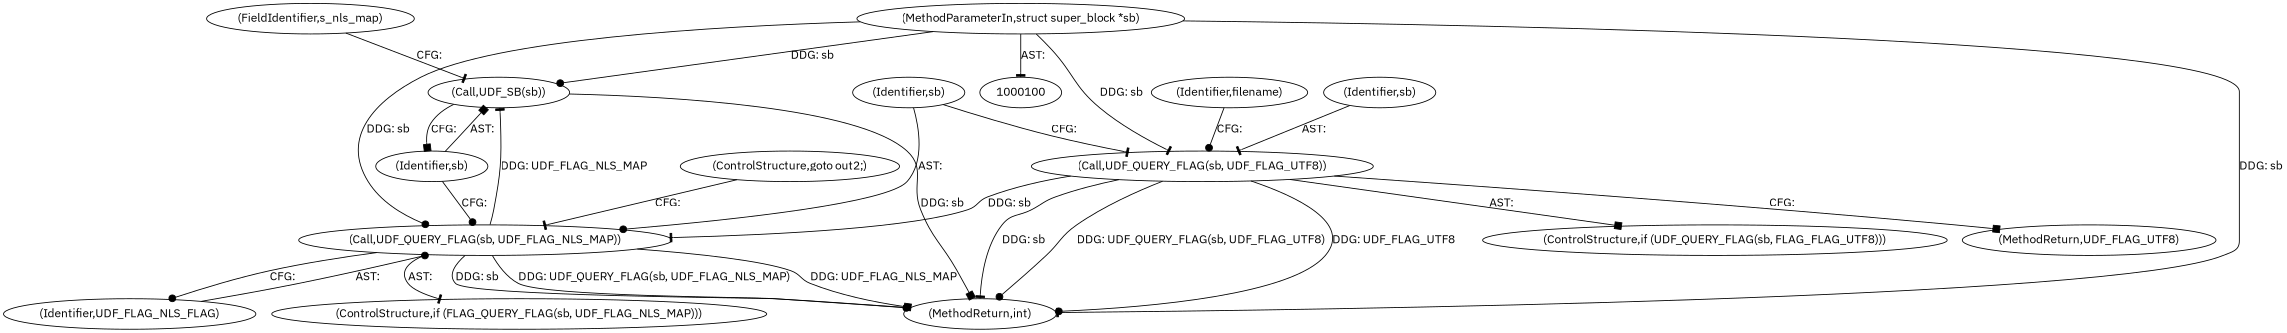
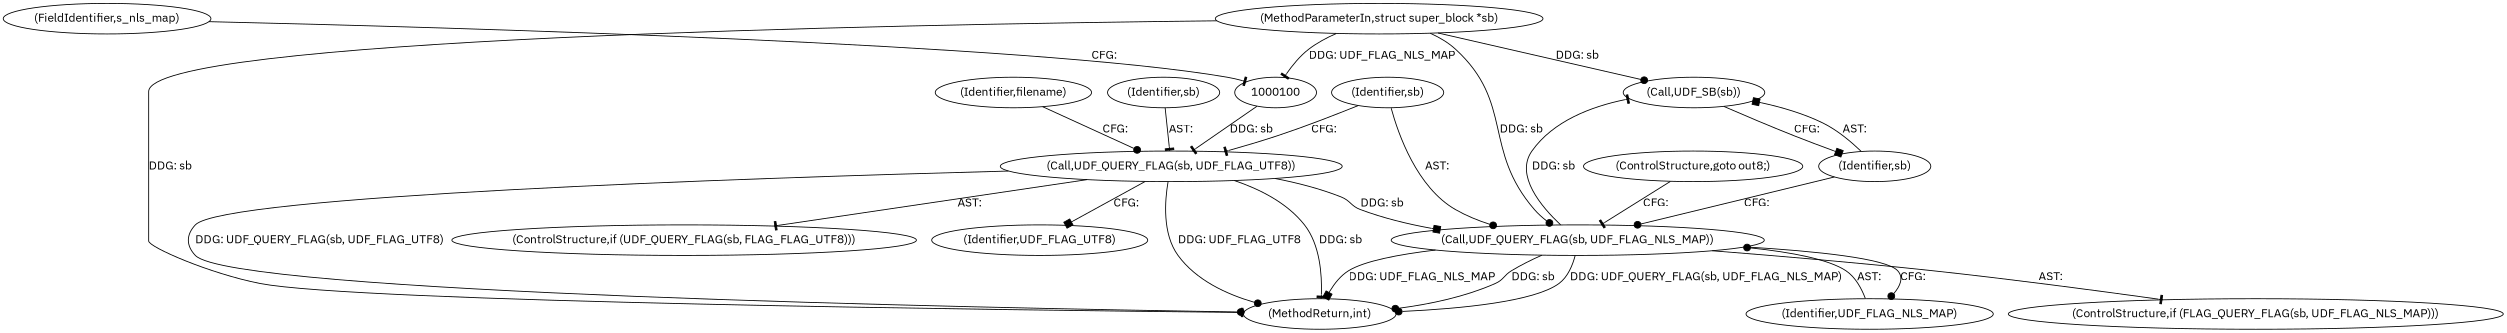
edge "(FieldIdentifier,s_nls_map)" -> "(Call,UDF_SB(sb))": now "(FieldIdentifier,s_nls_map)" -> "1000100"
edge "(MethodParameterIn,struct super_block *sb)" -> "1000100": label "AST: " -> "DDG: UDF_FLAG_NLS_MAP"
edge "(MethodParameterIn,struct super_block *sb)" -> "(Call,UDF_QUERY_FLAG(sb, UDF_FLAG_UTF8))": now "1000100" -> "(Call,UDF_QUERY_FLAG(sb, UDF_FLAG_UTF8))"
edge "(Call,UDF_SB(sb))" -> "(MethodReturn,int)": removed, label "DDG: sb"
edge "(Call,UDF_QUERY_FLAG(sb, UDF_FLAG_NLS_MAP))" -> "(Call,UDF_SB(sb))": label "DDG: UDF_FLAG_NLS_MAP" -> "DDG: sb"
node "(ControlStructure,goto out2;)": label "(ControlStructure,goto out2;)" -> "(ControlStructure,goto out8;)"
edge "(Call,UDF_QUERY_FLAG(sb, UDF_FLAG_UTF8))" -> "(ControlStructure,if (UDF_QUERY_FLAG(sb, FLAG_FLAG_UTF8)))": arrowhead box -> tee
edge "(Call,UDF_QUERY_FLAG(sb, UDF_FLAG_UTF8))" -> "(Call,UDF_QUERY_FLAG(sb, UDF_FLAG_NLS_MAP))": arrowhead tee -> box
node "(MethodReturn,UDF_FLAG_UTF8)": label "(MethodReturn,UDF_FLAG_UTF8)" -> "(Identifier,UDF_FLAG_UTF8)"
node "(Identifier,UDF_FLAG_NLS_FLAG)": label "(Identifier,UDF_FLAG_NLS_FLAG)" -> "(Identifier,UDF_FLAG_NLS_MAP)"
